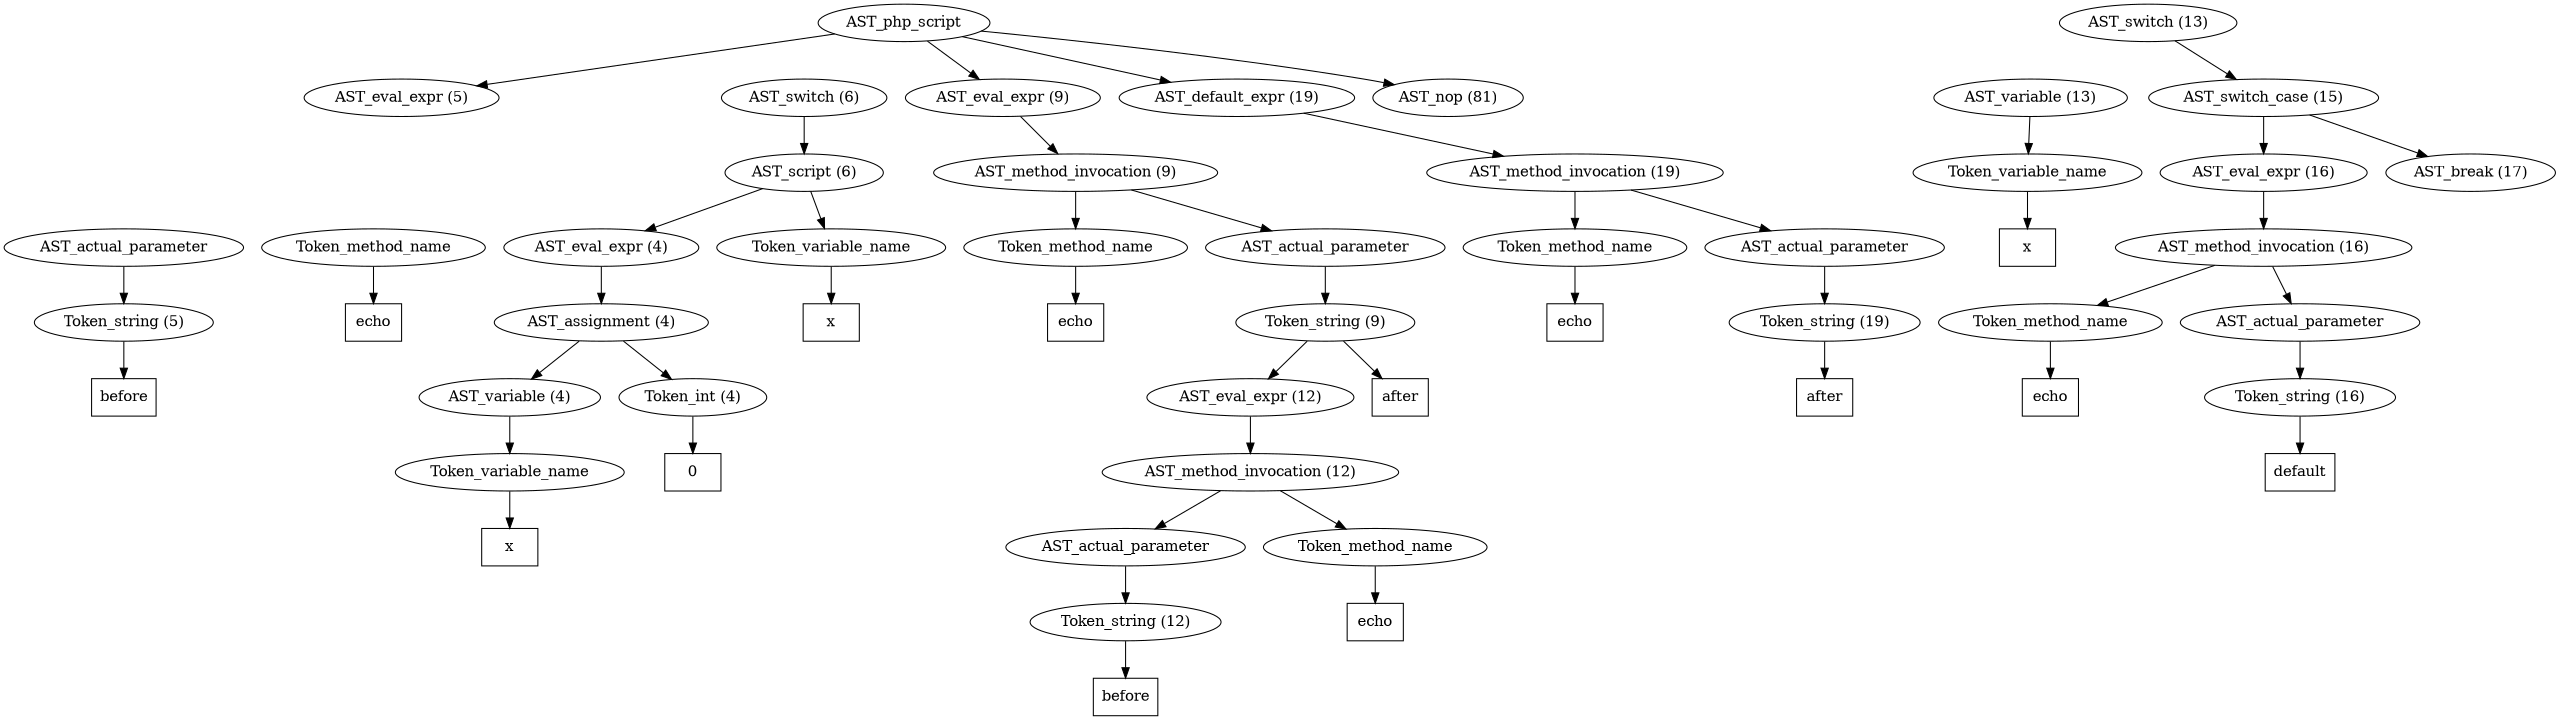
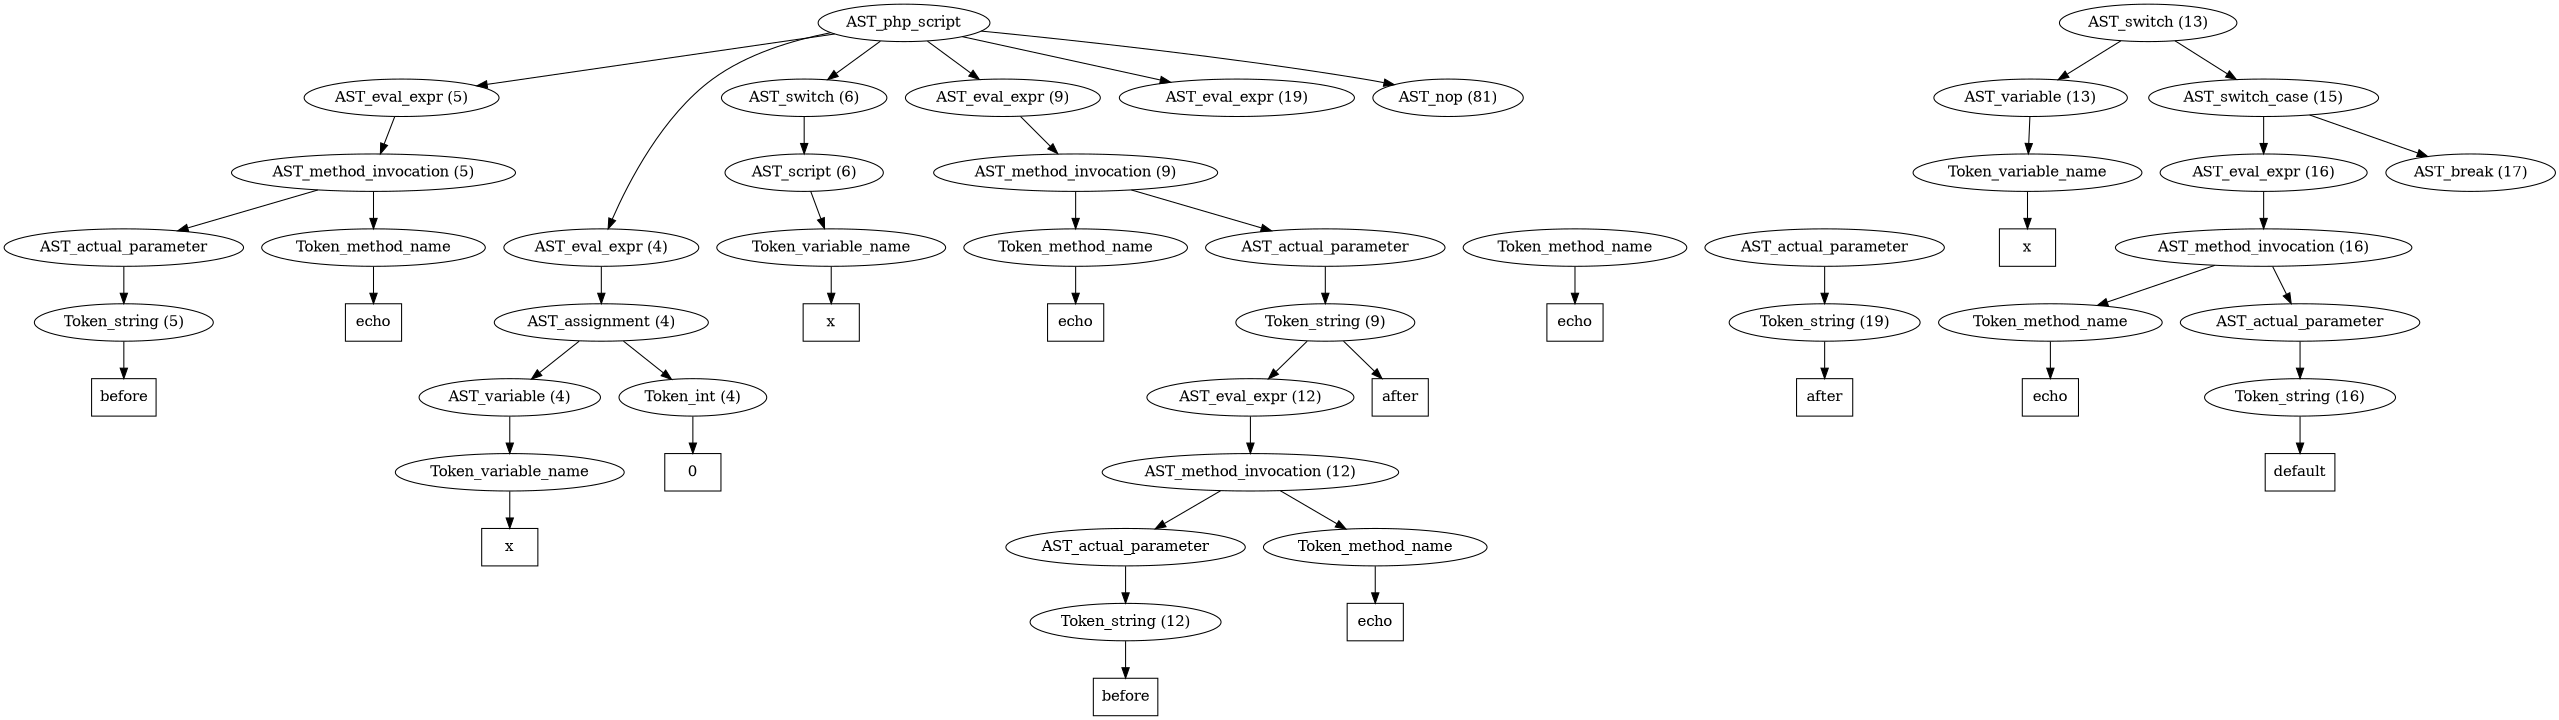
edge "AST_php_script" -> "AST_switch (6)": added
edge "AST_switch (13)" -> "AST_variable (13)": added
node "AST_default_expr (19)": label "AST_default_expr (19)" -> "AST_eval_expr (19)"
node "AST_method_invocation (5)": added
node "AST_method_invocation (19)": removed
edge "AST_script (6)" -> "AST_eval_expr (4)": now "AST_php_script" -> "AST_eval_expr (4)"
